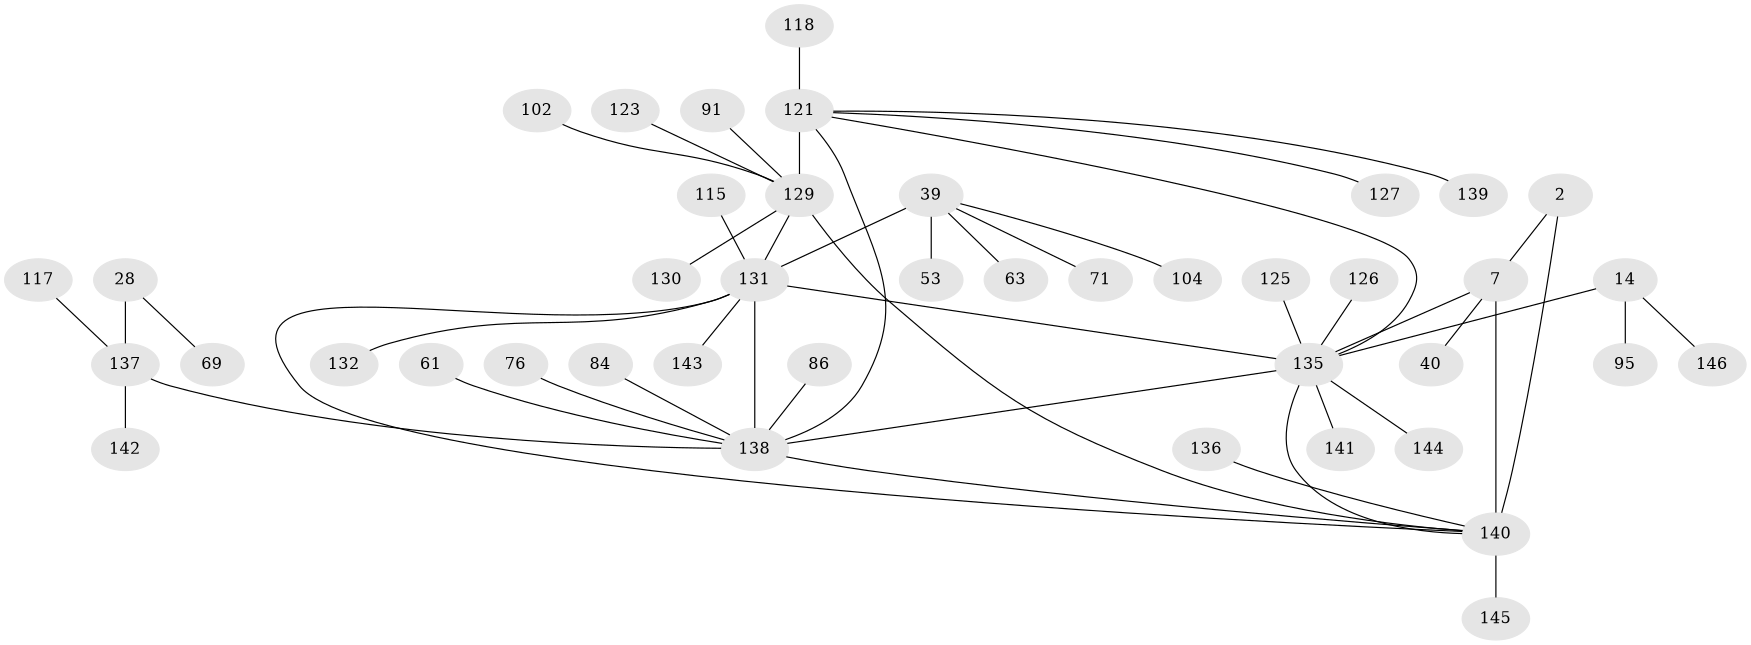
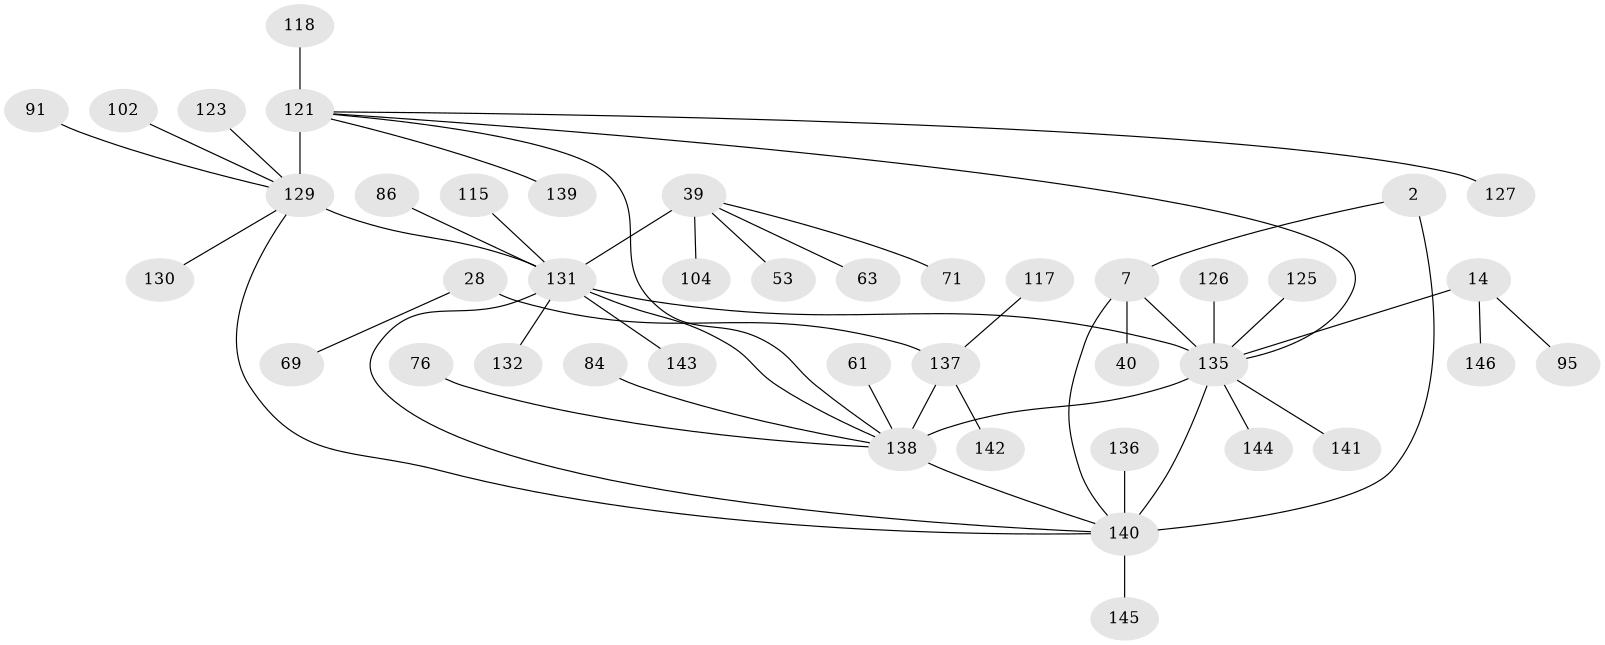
edge "86" -- "138": now "86" -- "131"
